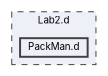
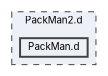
cluster "Lab2.d": label "Lab2.d" -> "PackMan2.d"
